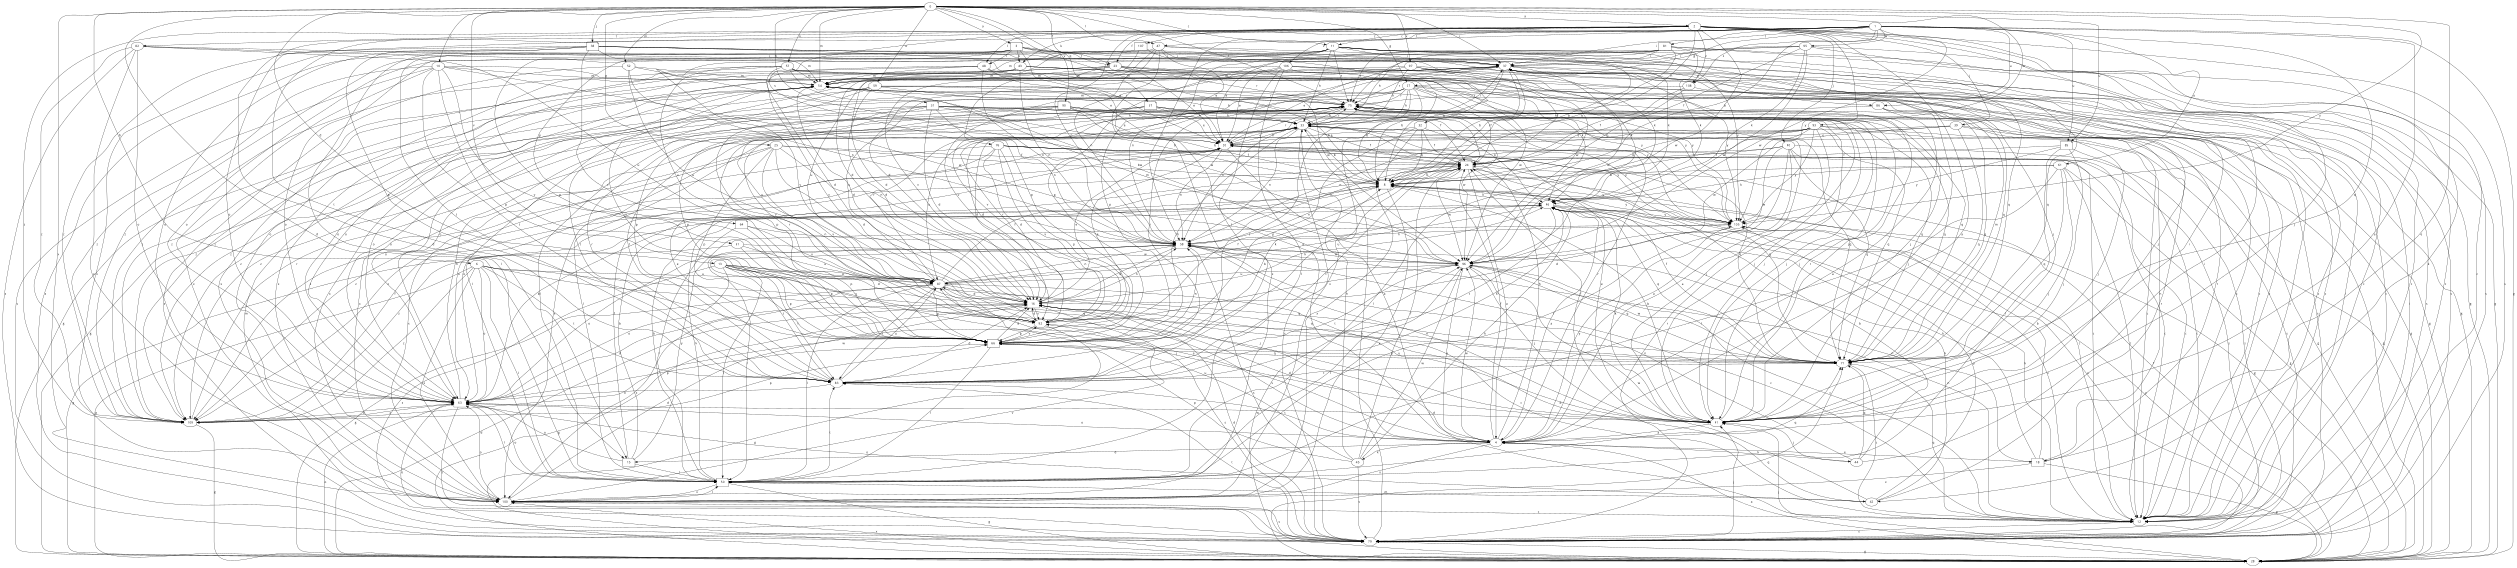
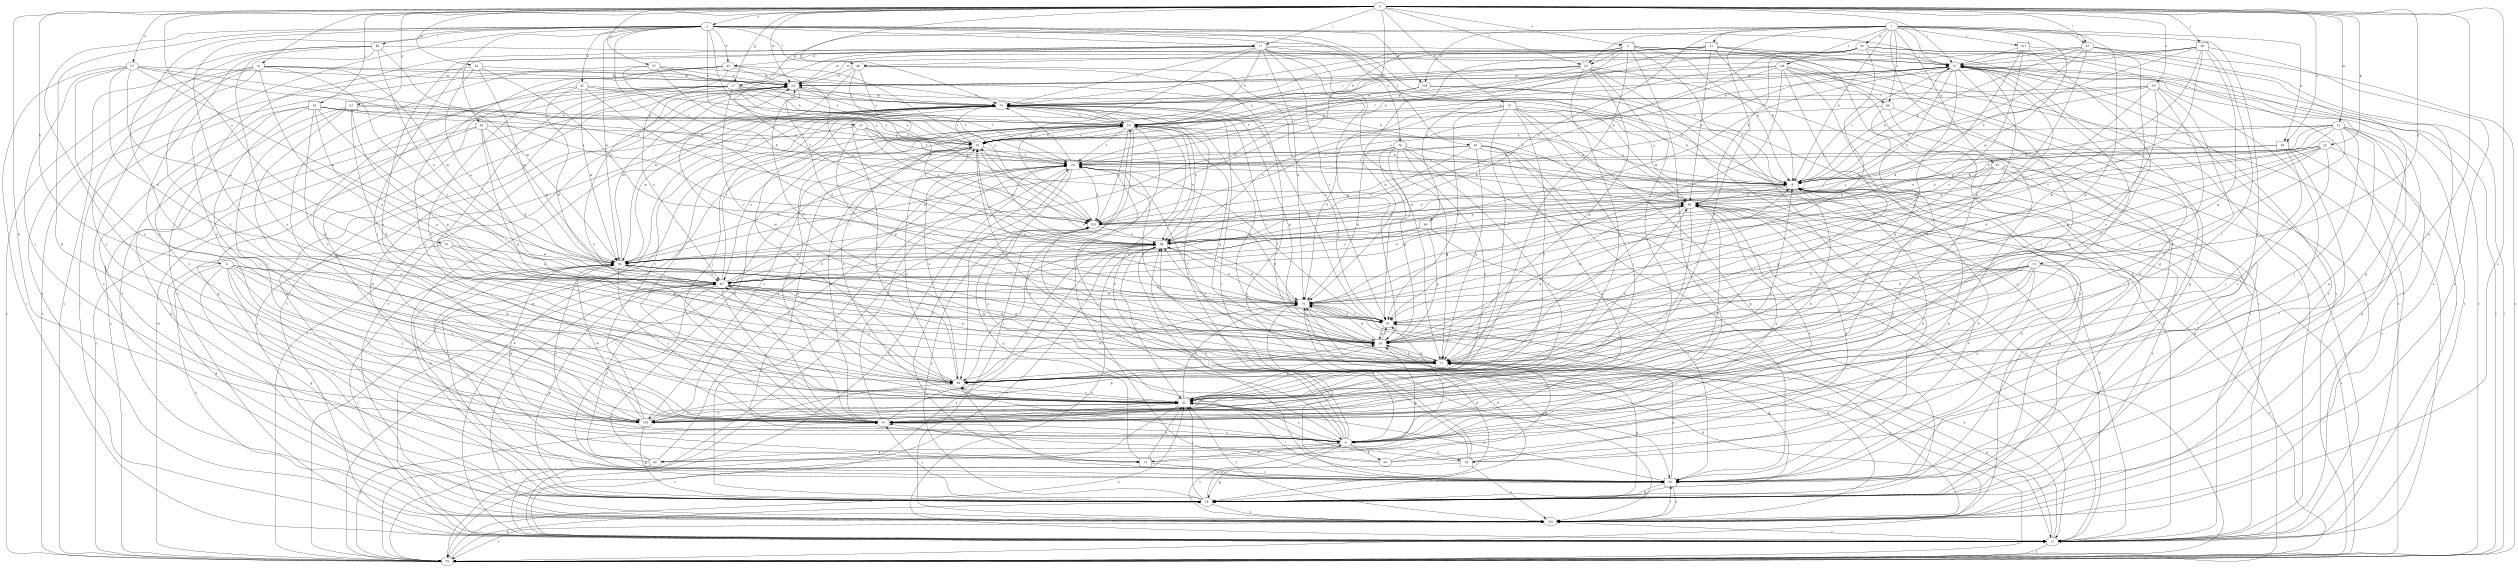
edge "38" -> "63": removed, label "o"
edge "50" -> "42": now "50" -> "54"
edge "28" -> "96": removed, label "w"
